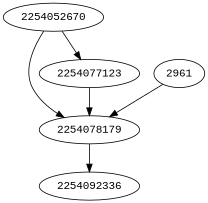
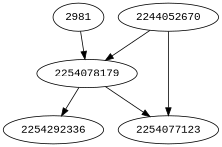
node "2254052670": label "2254052670" -> "2244052670"
node "2961": label "2961" -> "2981"
edge "2254077123" -> "2254078179": reversed
node "2254092336": label "2254092336" -> "2254292336"
